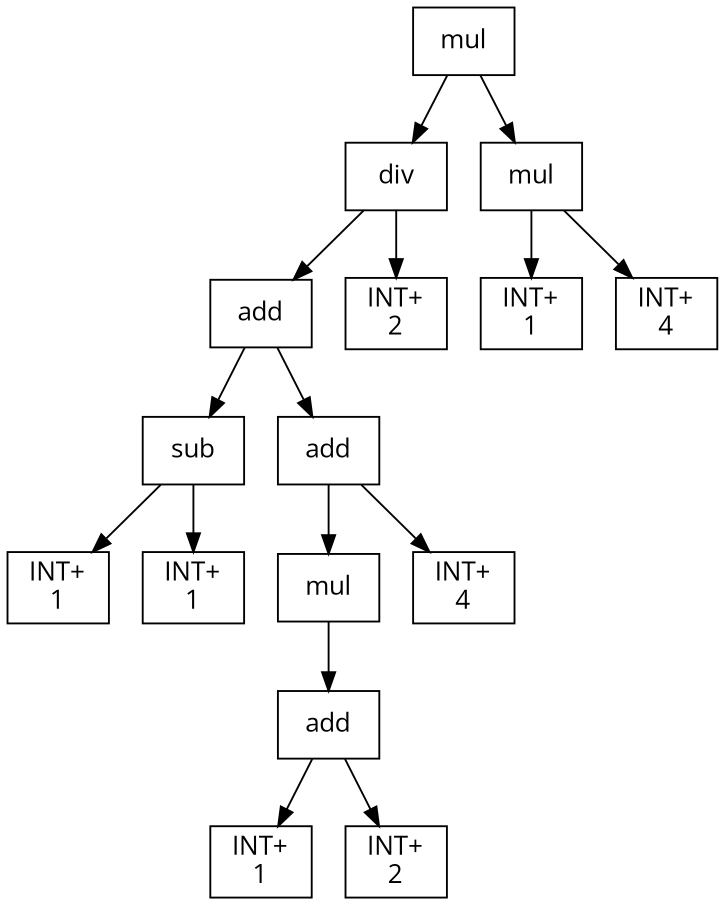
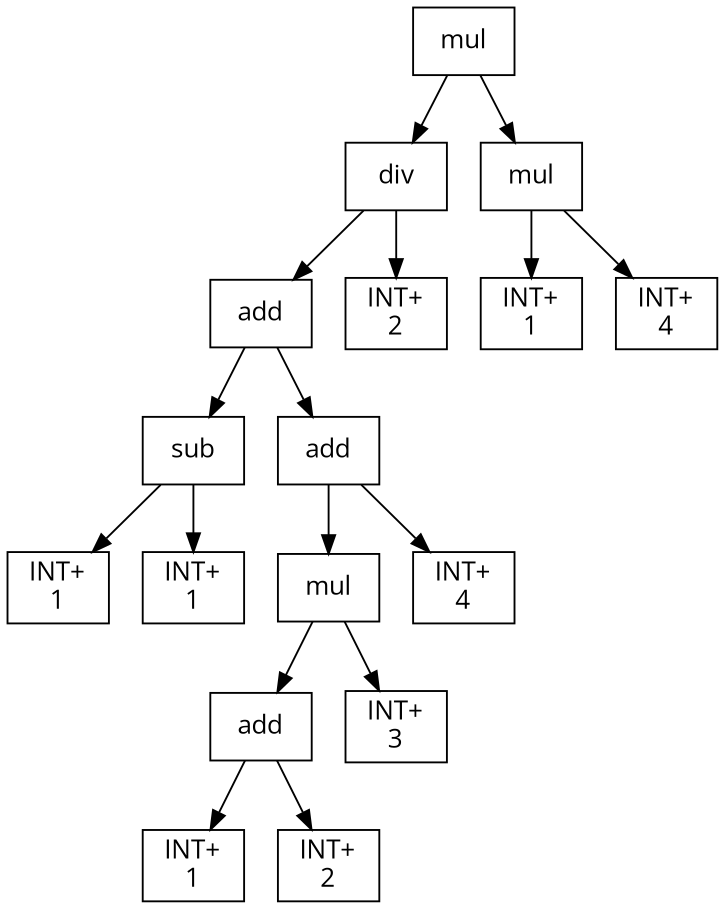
node "INT+ 3": added
